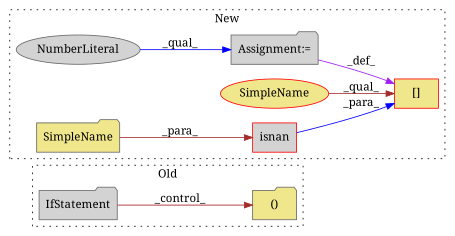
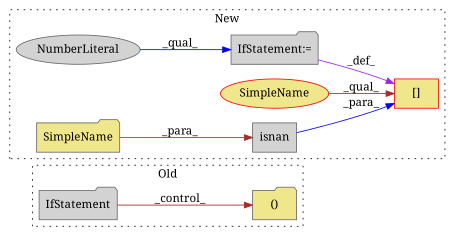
node "Assignment:=": label "Assignment:=" -> "IfStatement:="
node "isnan": color red -> gray40
